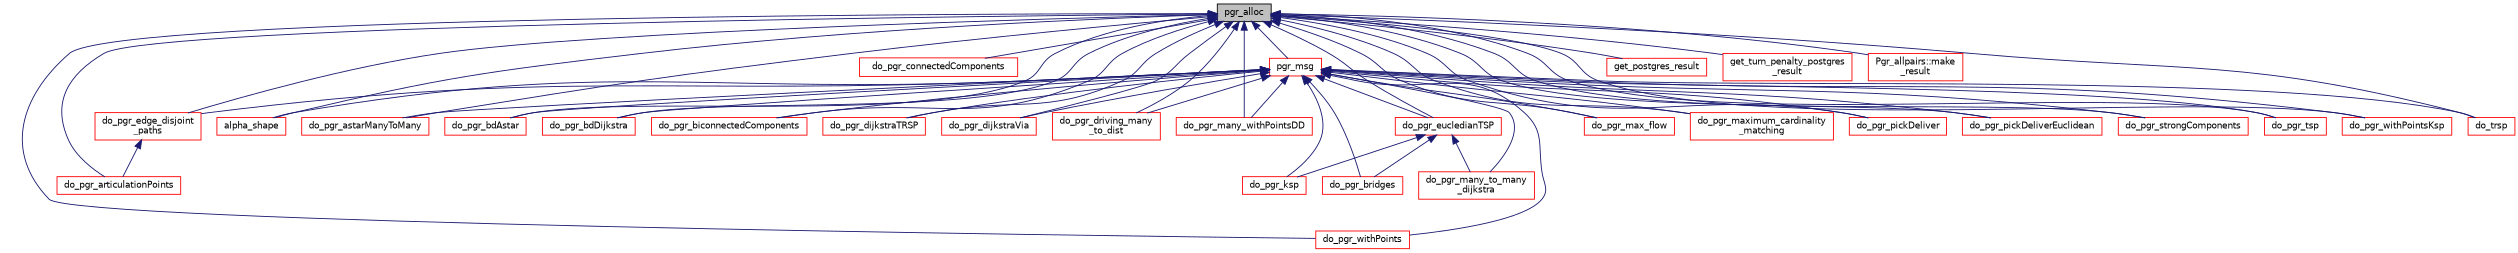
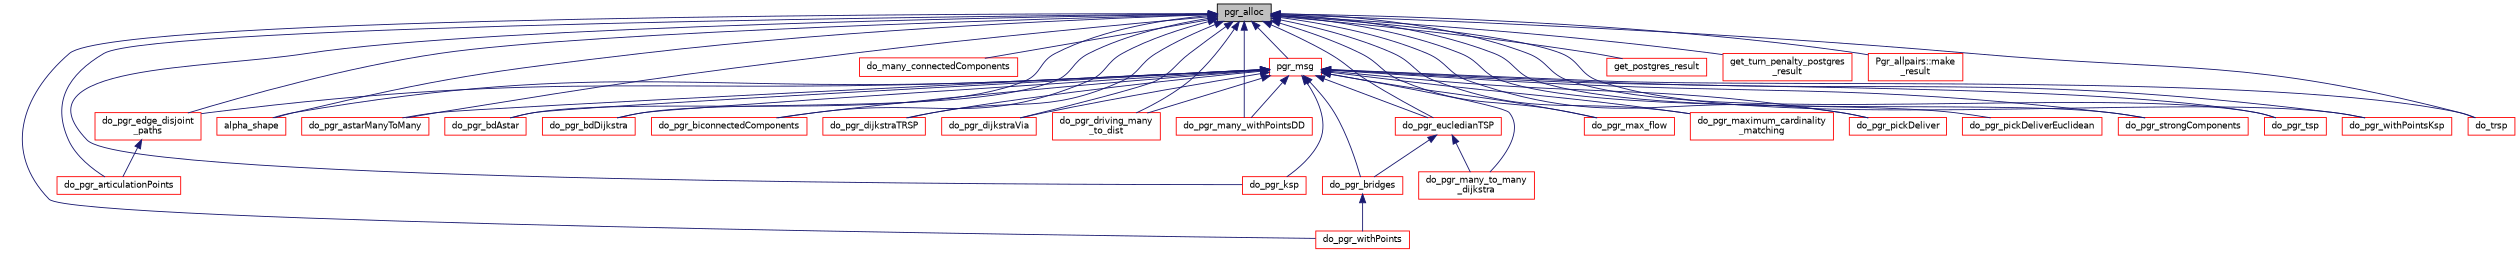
node "do_pgr_connectedComponents": label "do_pgr_connectedComponents" -> "do_many_connectedComponents"
edge "do_pgr_pickDeliverEuclidean" -> "pgr_msg": removed
edge "do_pgr_withPoints" -> "pgr_msg": now "do_pgr_withPoints" -> "do_pgr_bridges"
edge "do_pgr_ksp" -> "do_pgr_eucledianTSP": now "do_pgr_ksp" -> "pgr_alloc"
